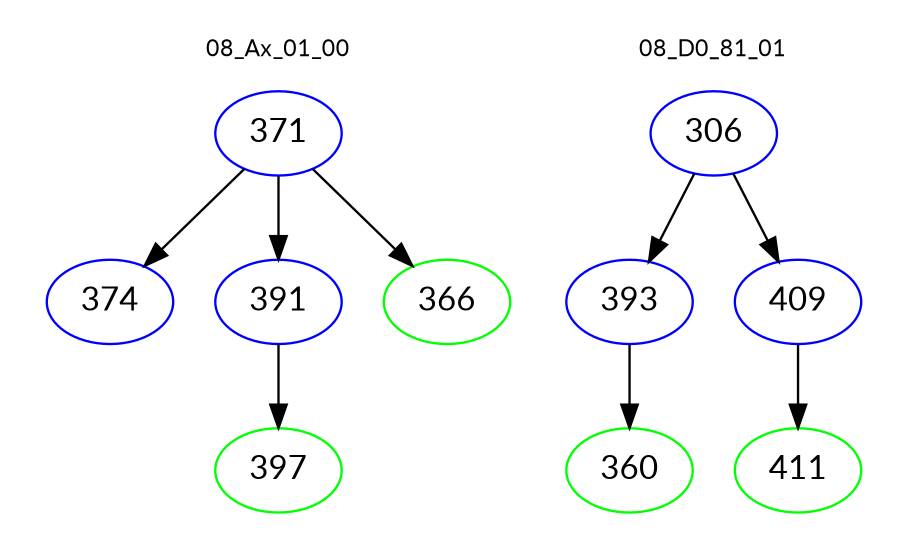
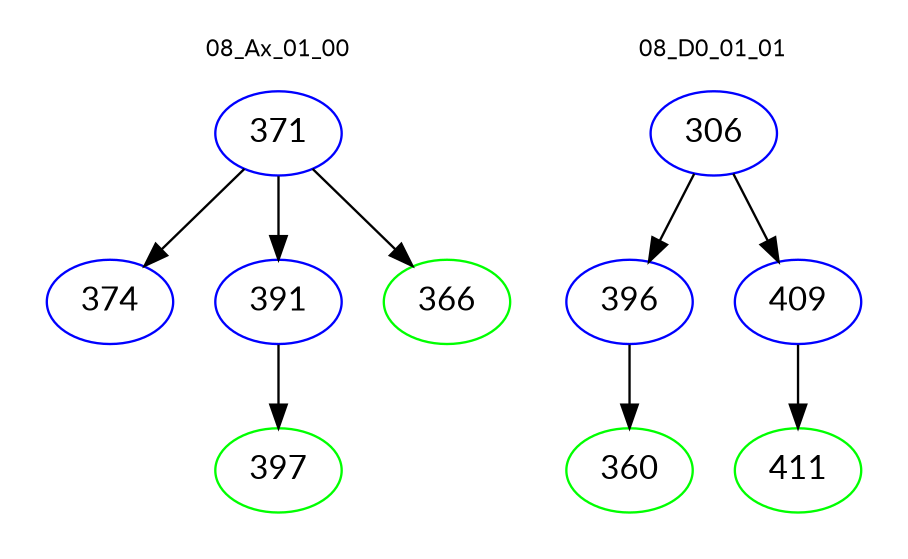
cluster "08_D0_81_01": label "08_D0_81_01" -> "08_D0_01_01"
node "393": label "393" -> "396"
